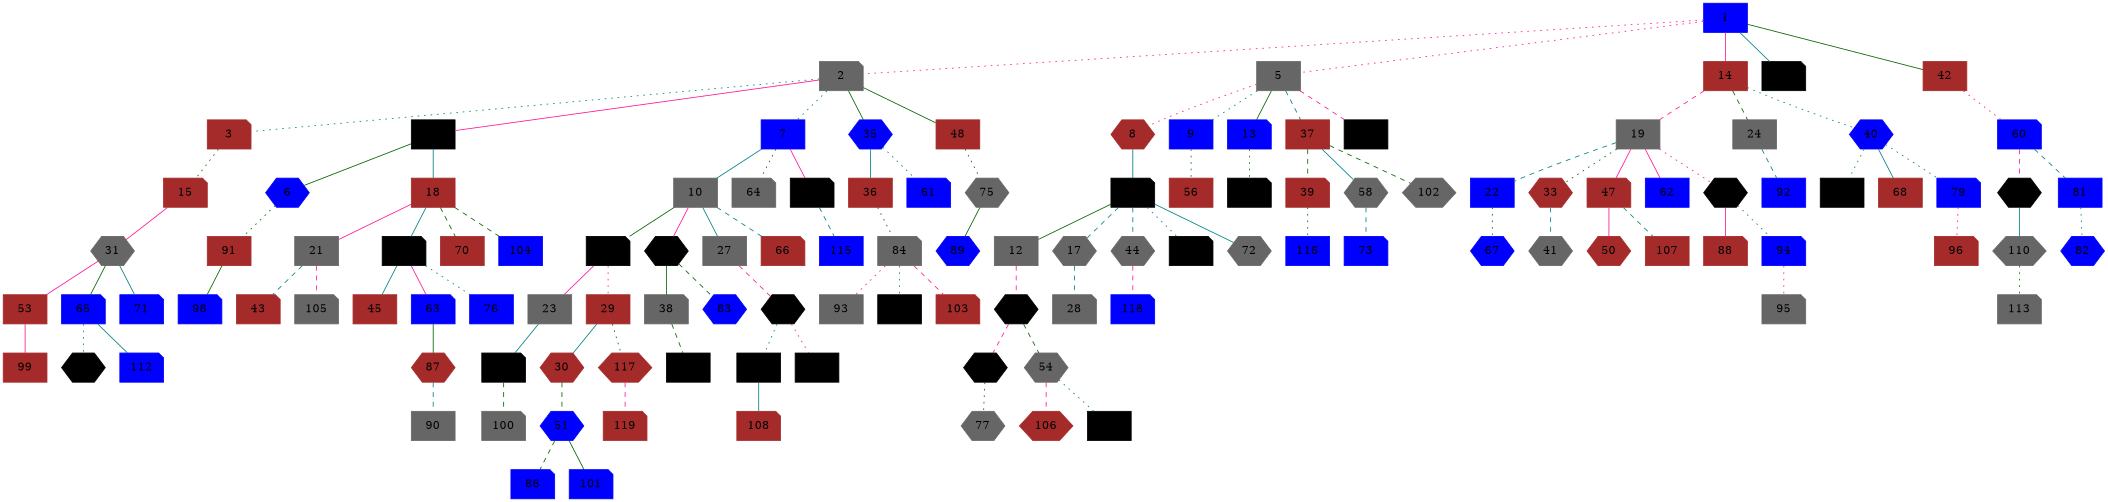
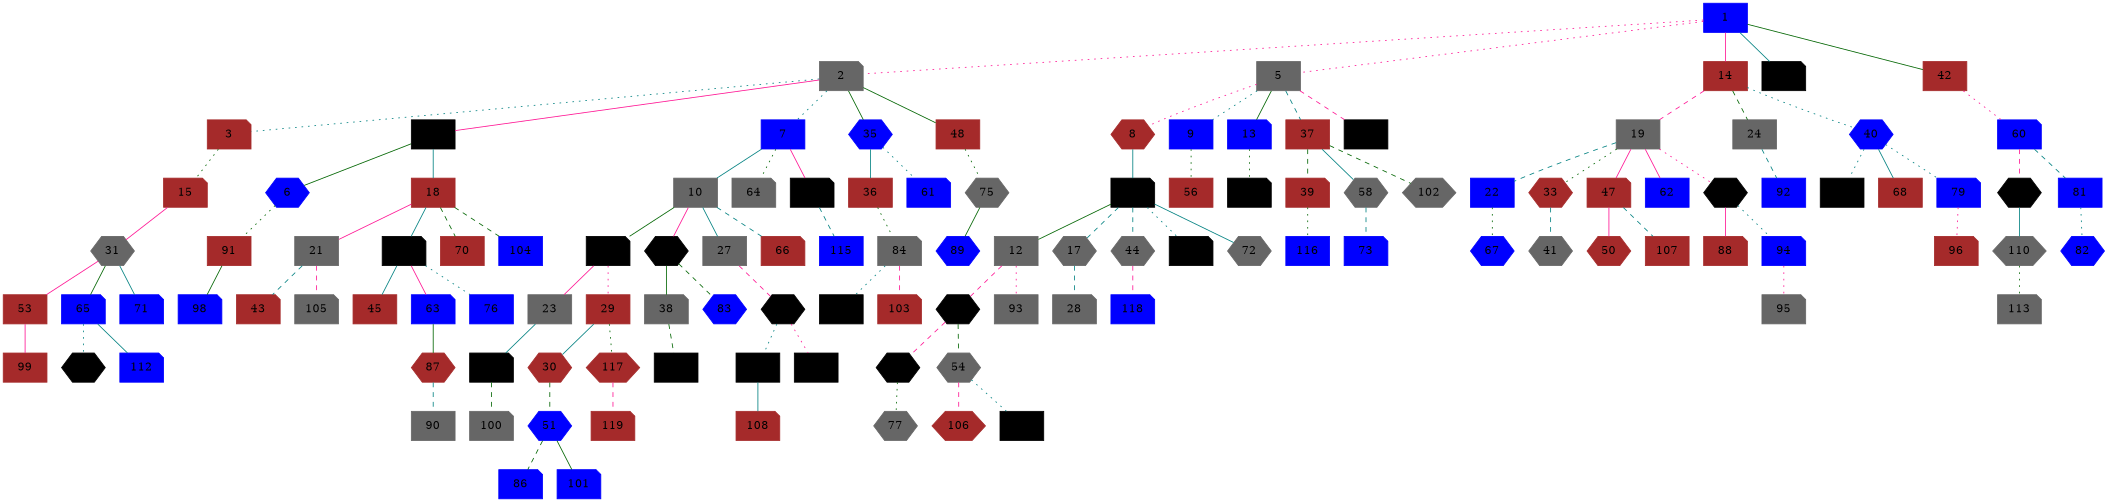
edge "84" -- "93": now "12" -- "93"
